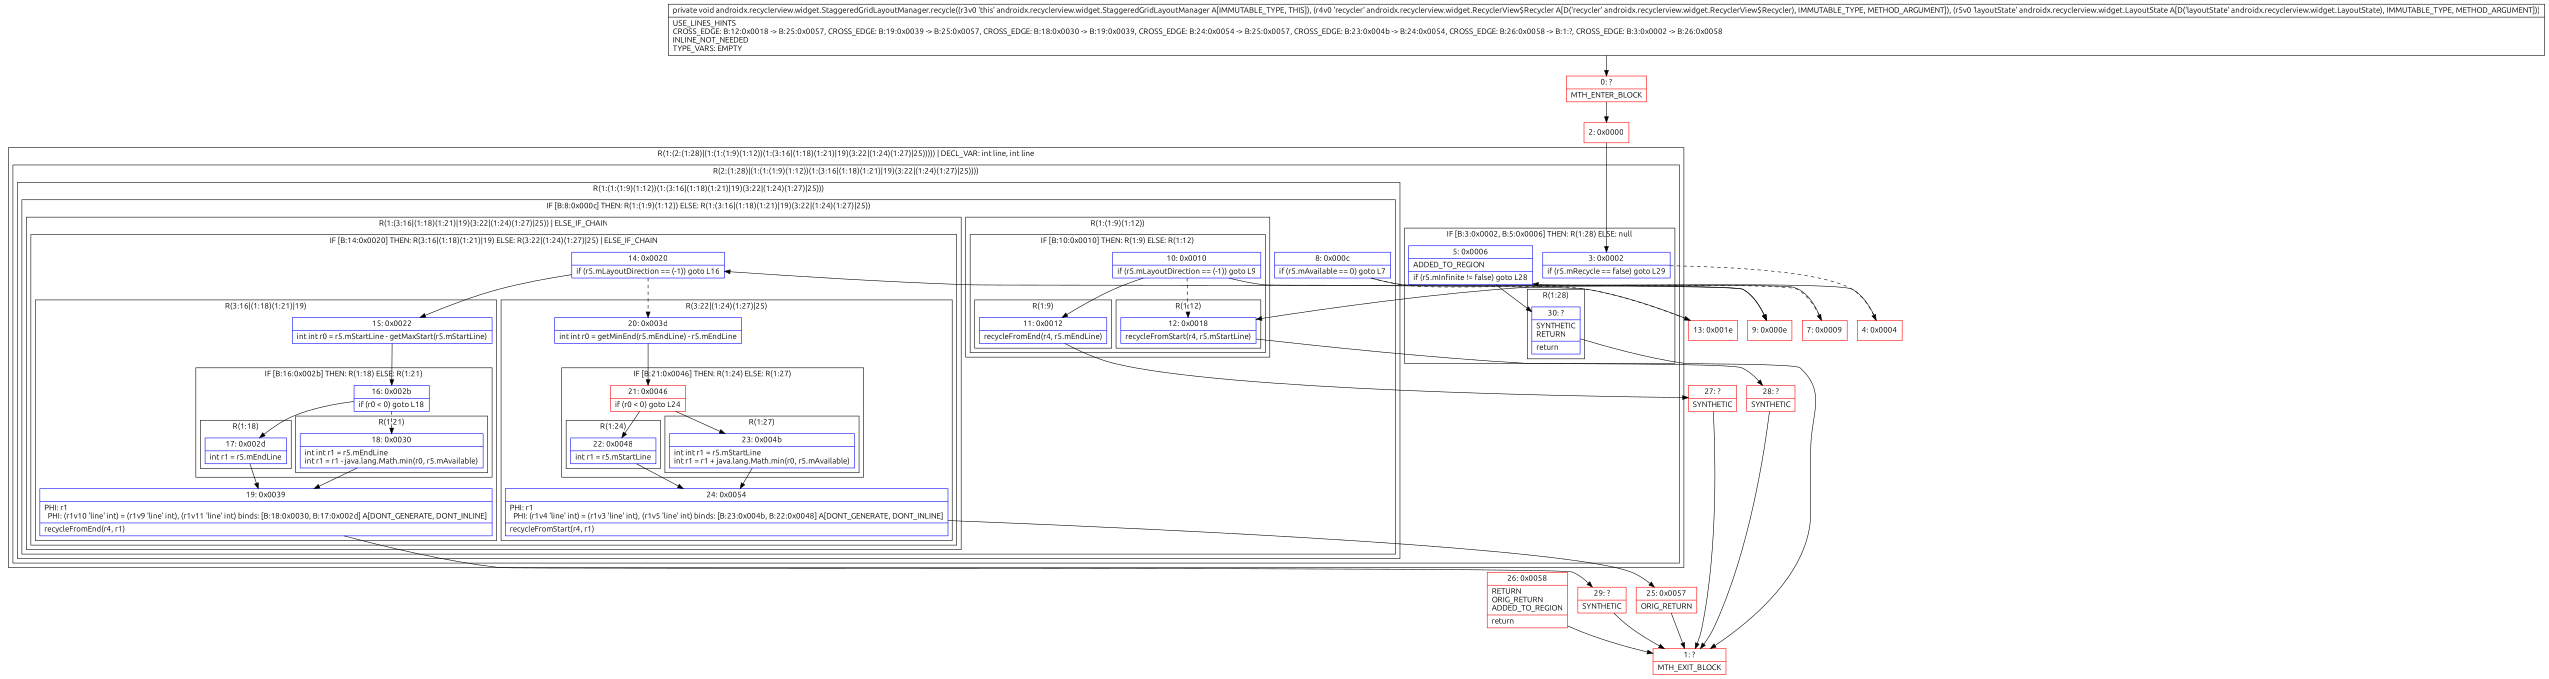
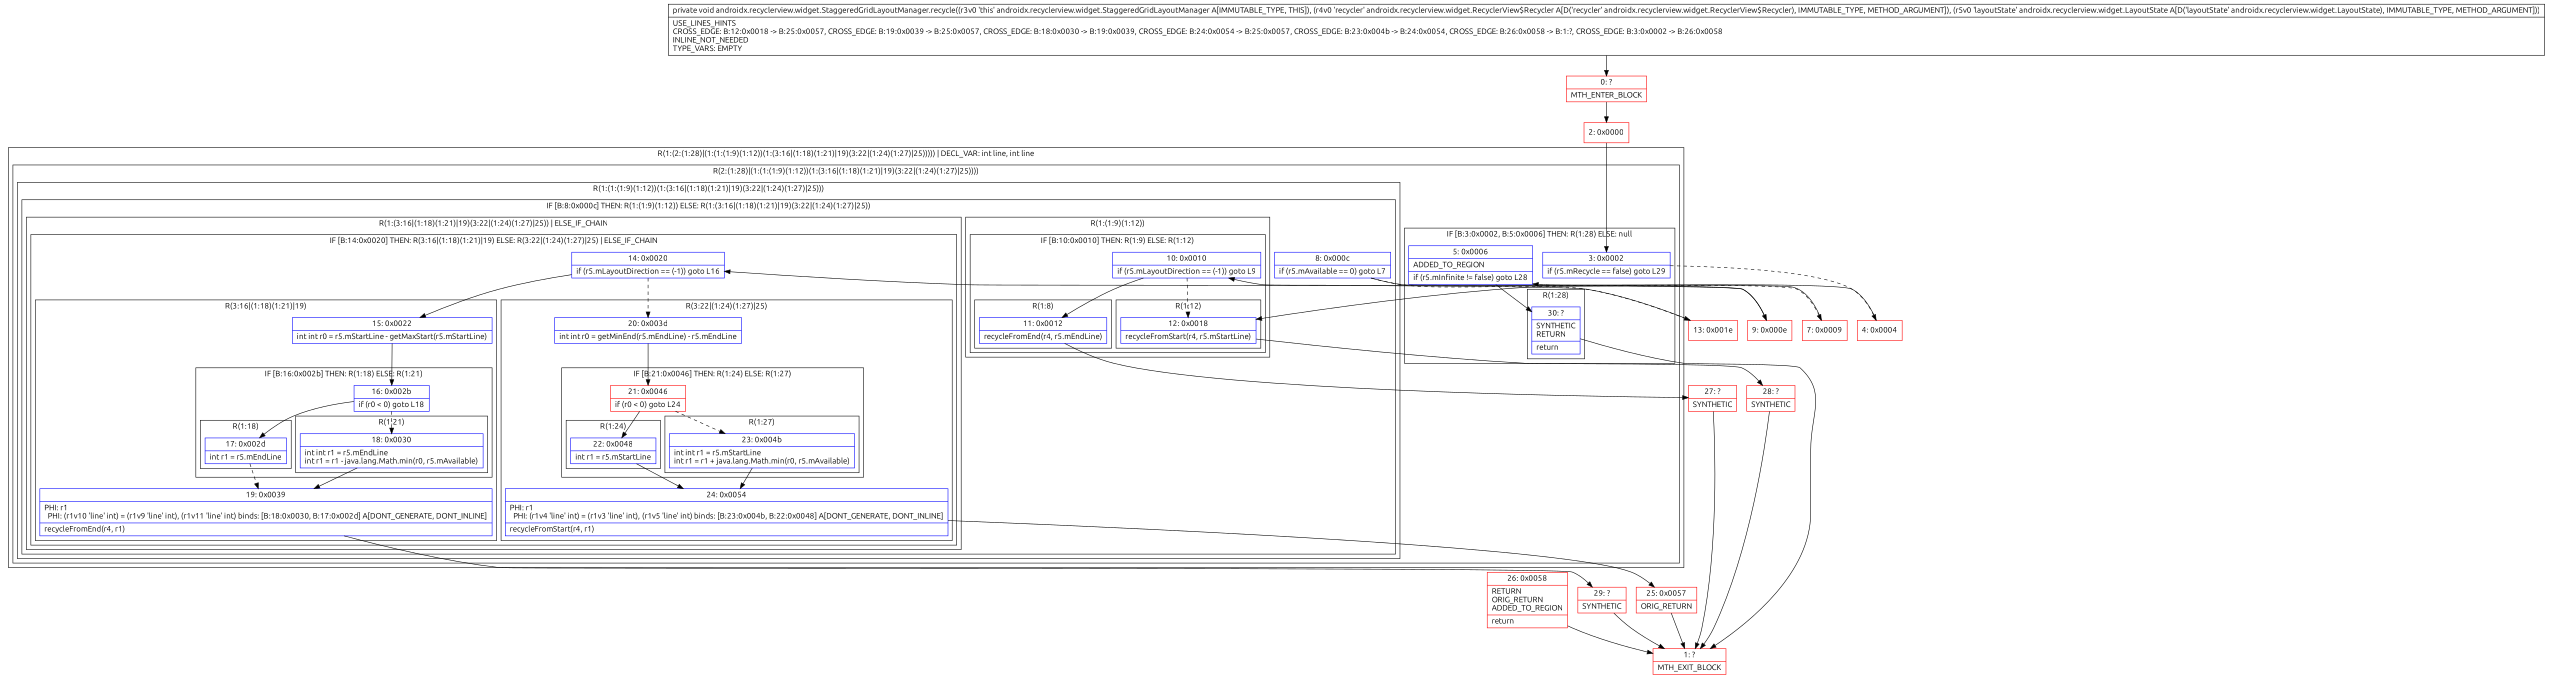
edge "10: 0x0010" -> "9: 0x000e": reversed
cluster "R(1:9)": label "R(1:9)" -> "R(1:8)"
edge "21: 0x0046" -> "23: 0x004b": style solid -> dashed
edge "17: 0x002d" -> "19: 0x0039": style solid -> dashed
